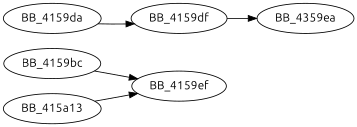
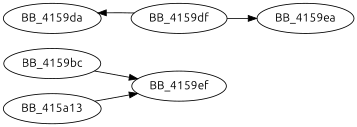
node "BB_4359ea": label "BB_4359ea" -> "BB_4159ea"
edge "BB_4159da" -> "BB_4159df": reversed
